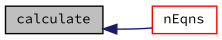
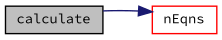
edge "nEqns" -> "calculate": reversed
